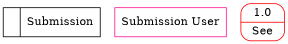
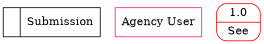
node "Submission User": label "Submission User" -> "Agency User"
